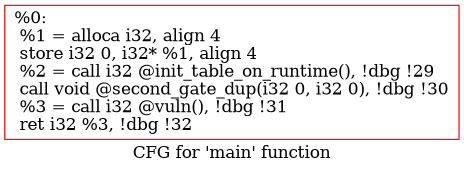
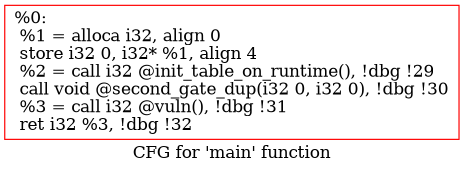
node "%0:": text "%1 = alloca i32, align 4" -> "%1 = alloca i32, align 0"
